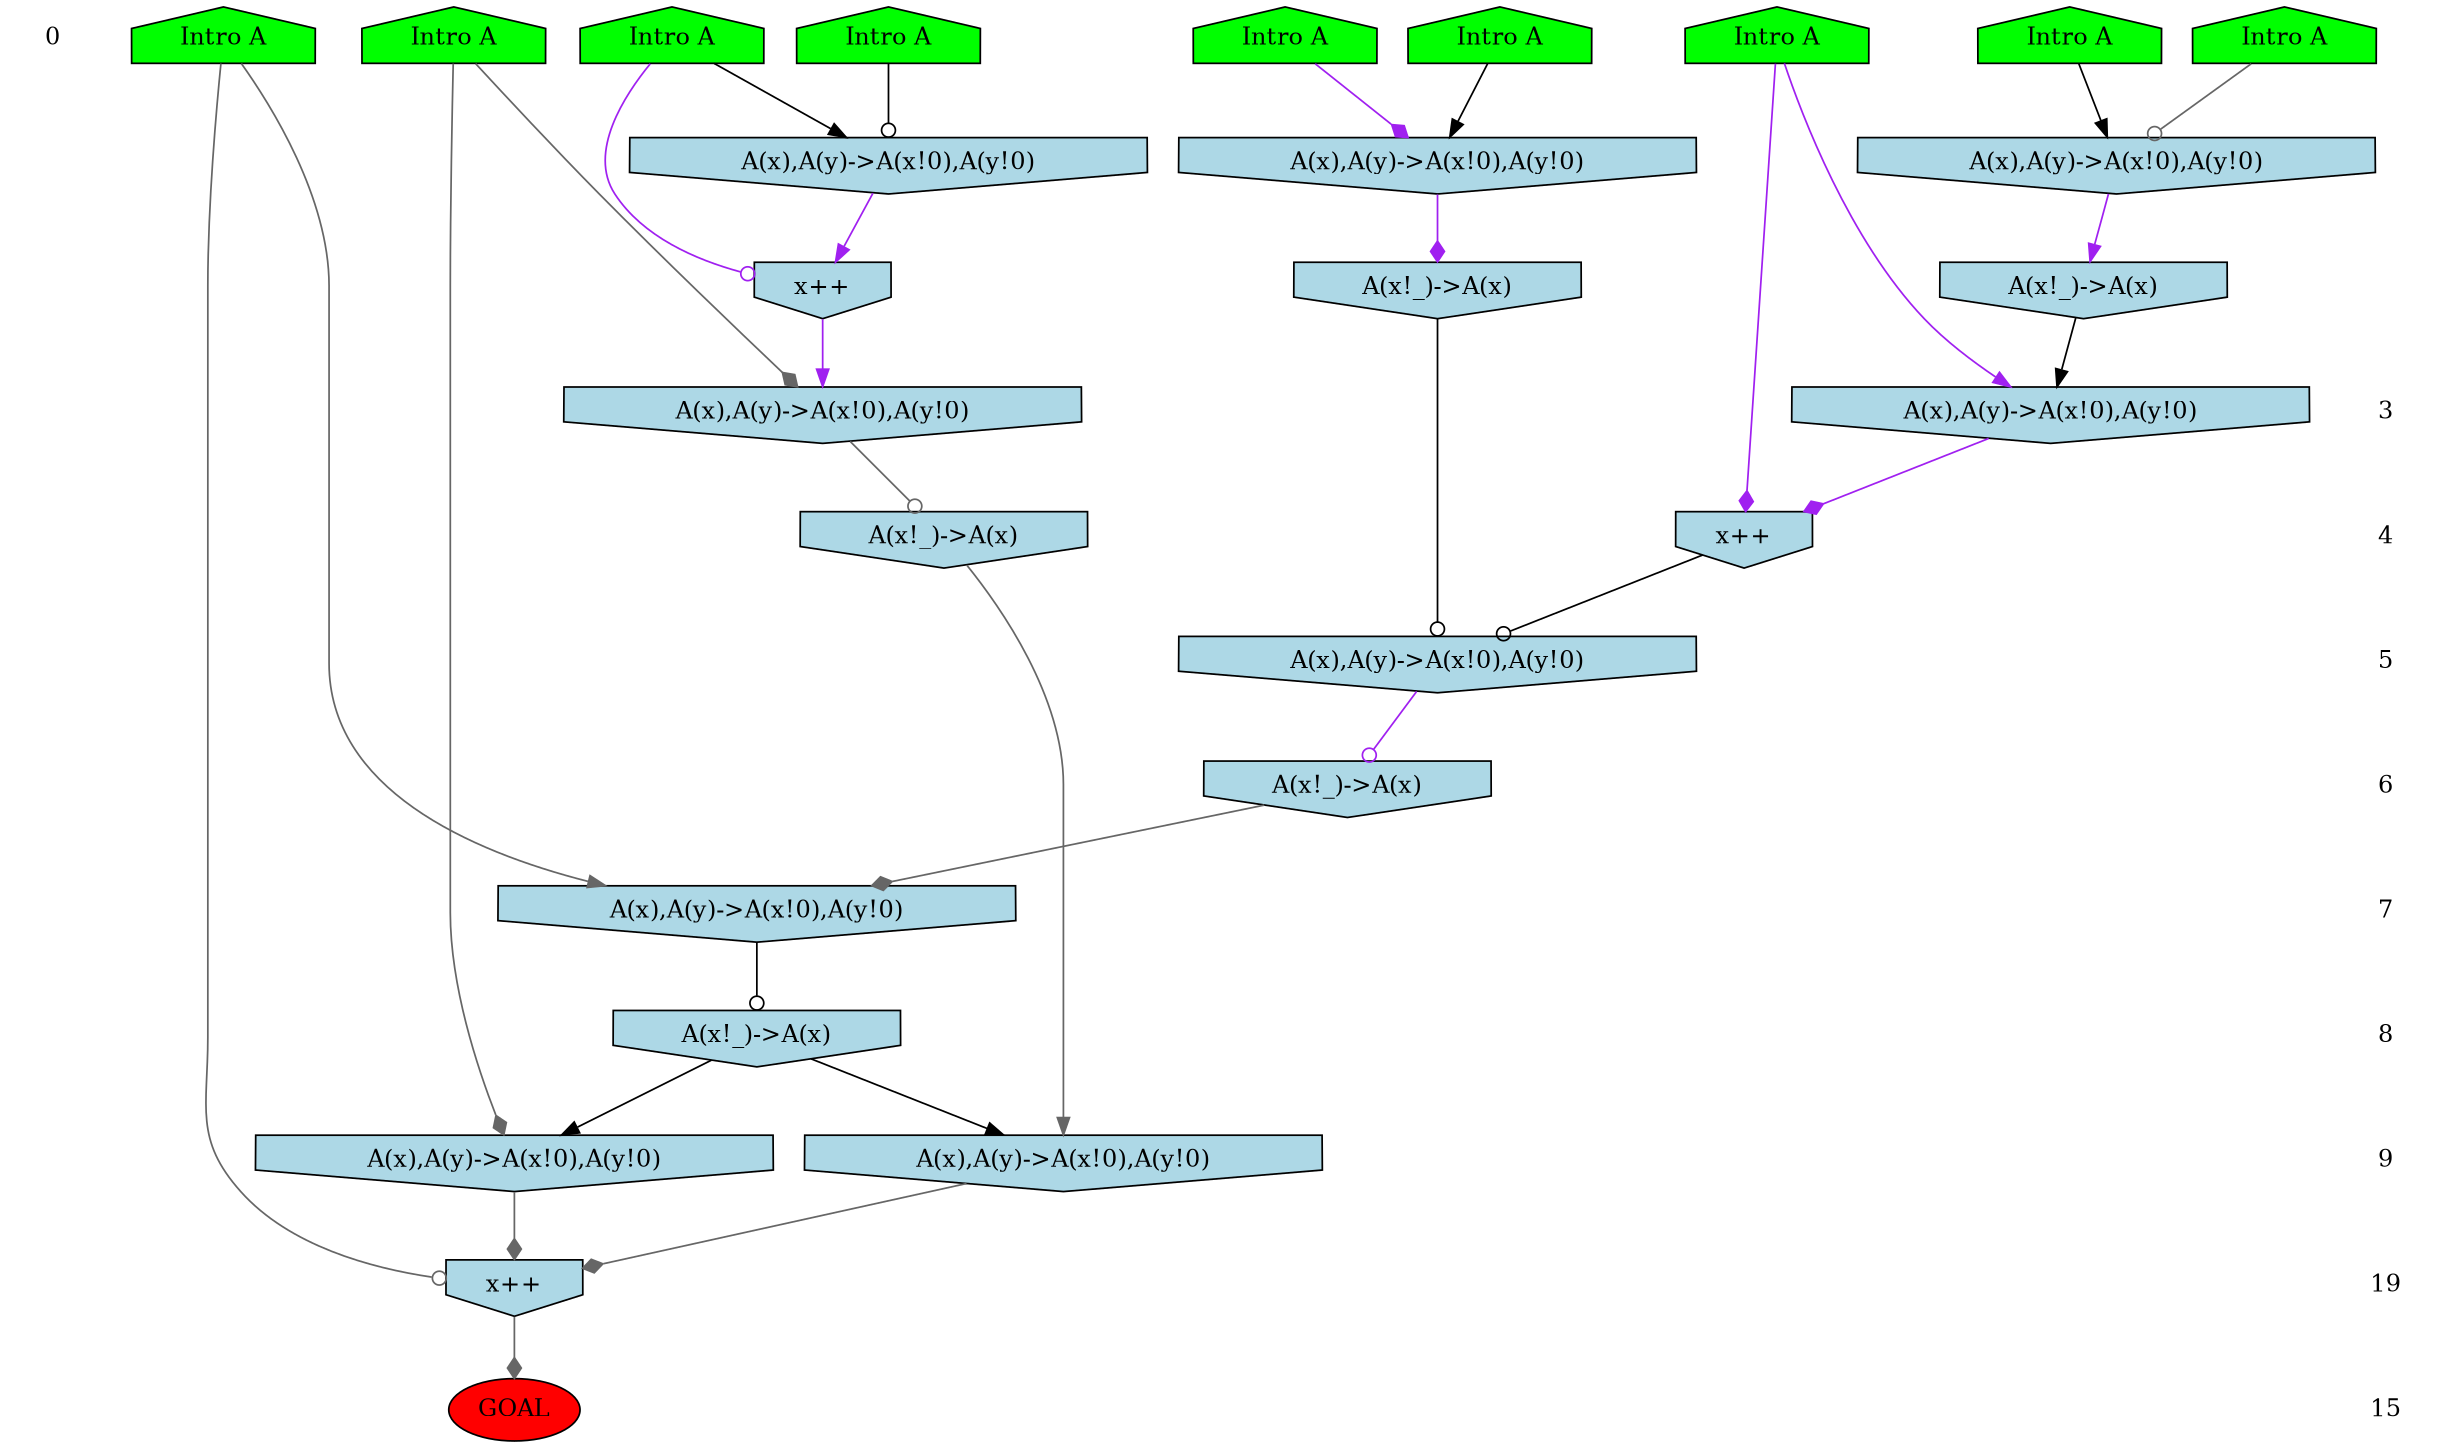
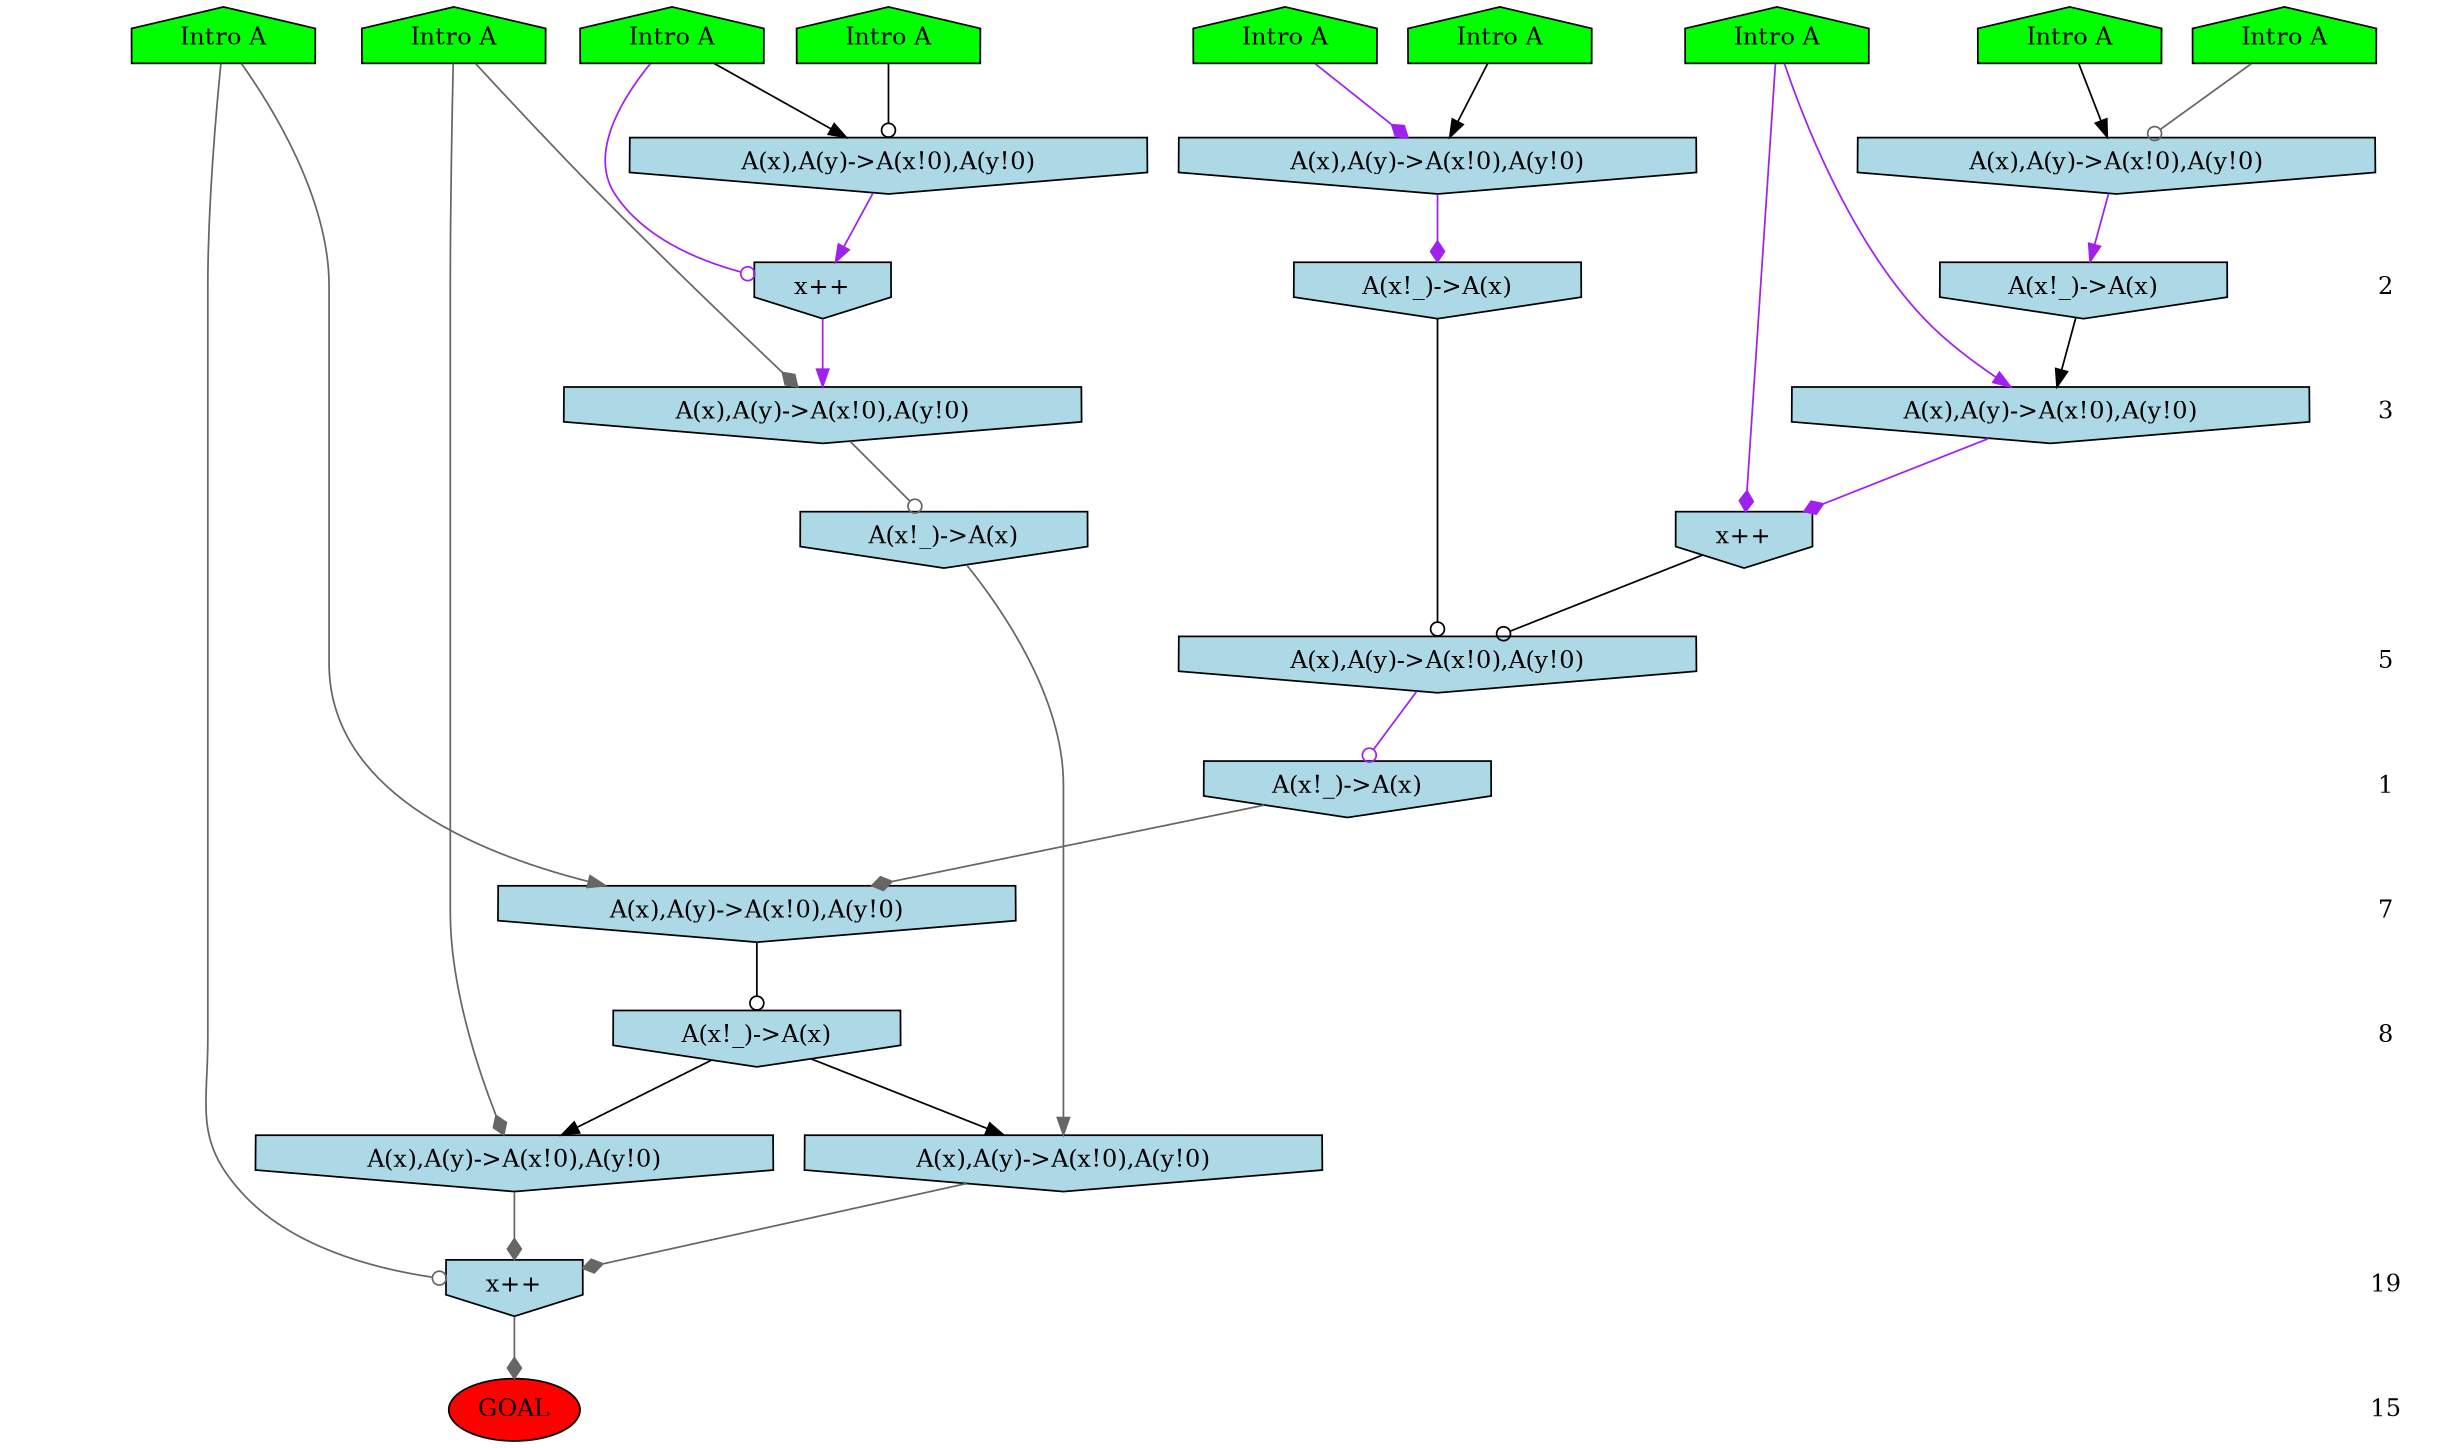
node "0": removed
node "2": added
node "4": removed
node "6": label "6" -> "1"
node "9": removed
